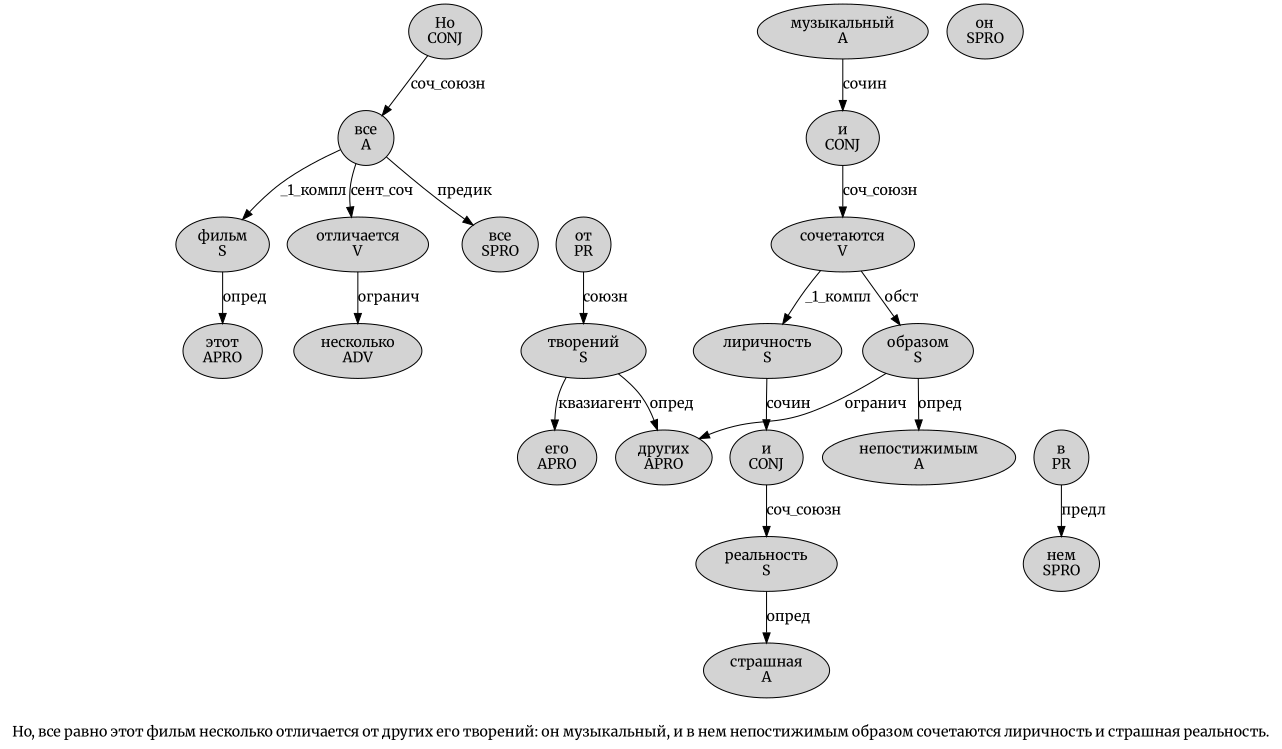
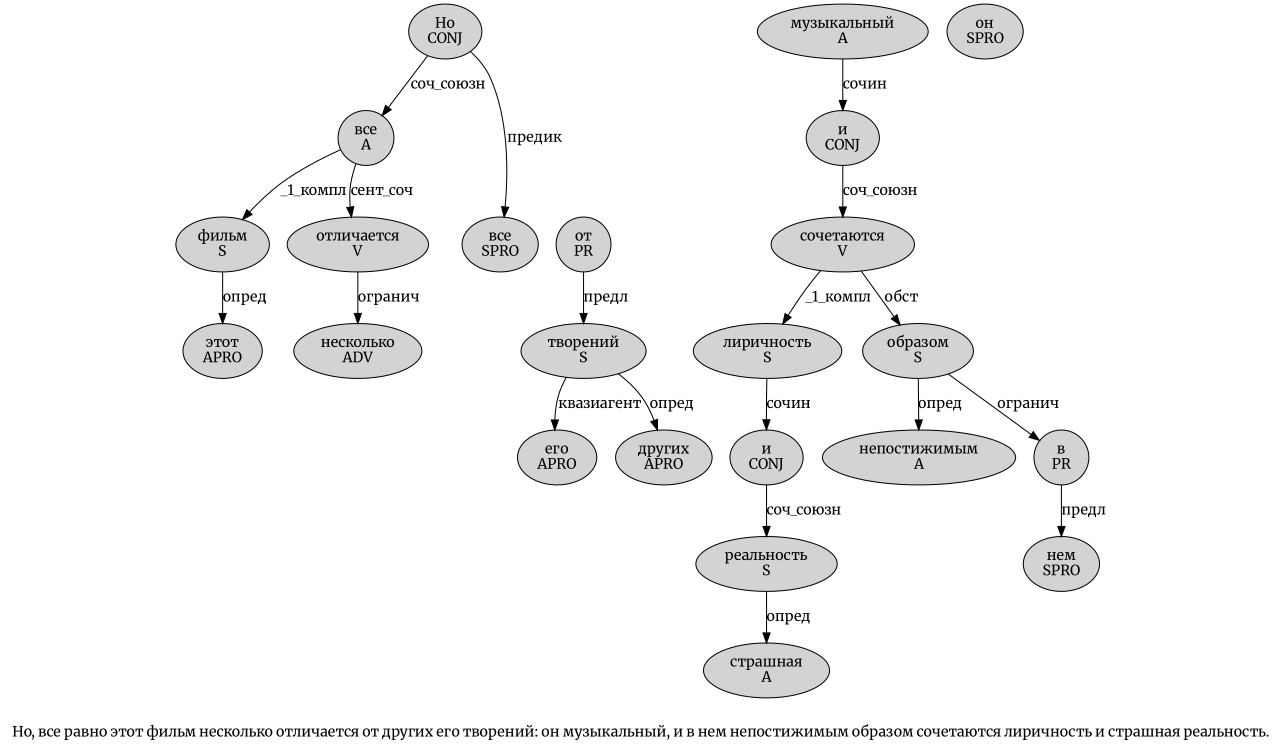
edge "все A" -> "все SPRO": now "Но CONJ" -> "все SPRO"
edge "от PR" -> "творений S": label "союзн" -> "предл"
edge "образом S" -> "других APRO": now "образом S" -> "в PR"
